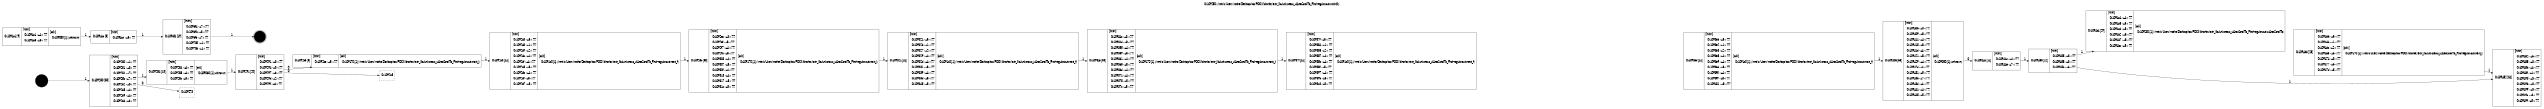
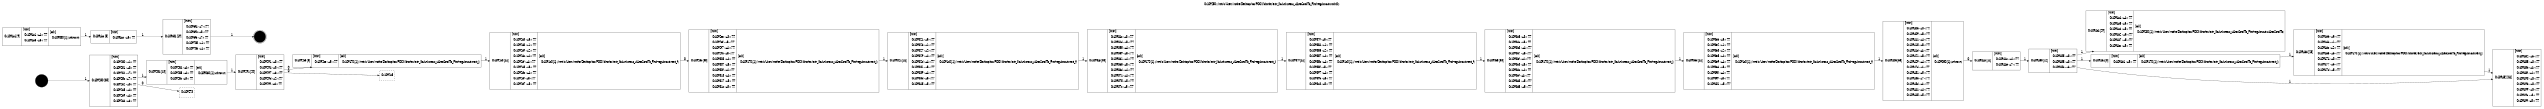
edge "0x1092c3 [41]" -> "0x1092ec [53]": label " 1" -> " 0"
node "0x1093a8 [53]": added
node "0x109461 [5]": added
